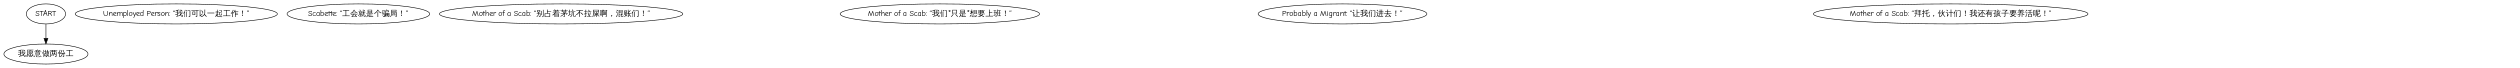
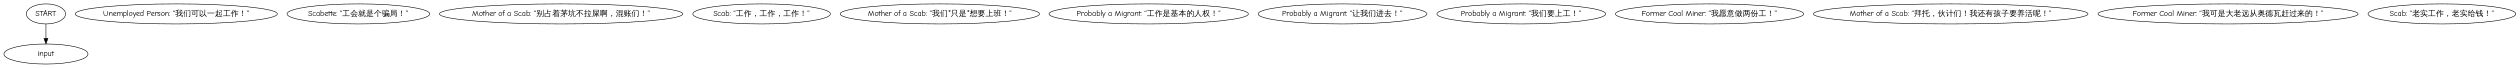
node "Scab: “工作，工作，工作！”": added
node "Probably a Migrant: “工作是基本的人权！”": added
node "Probably a Migrant: “我们要上工！”": added
node "Former Coal Miner: “我愿意做两份工！”": added
node "Former Coal Miner: “我可是大老远从奥德瓦赶过来的！”": added
node "Scab: “老实工作，老实给钱！”": added
node "我愿意做两份工": label "我愿意做两份工" -> "input"
